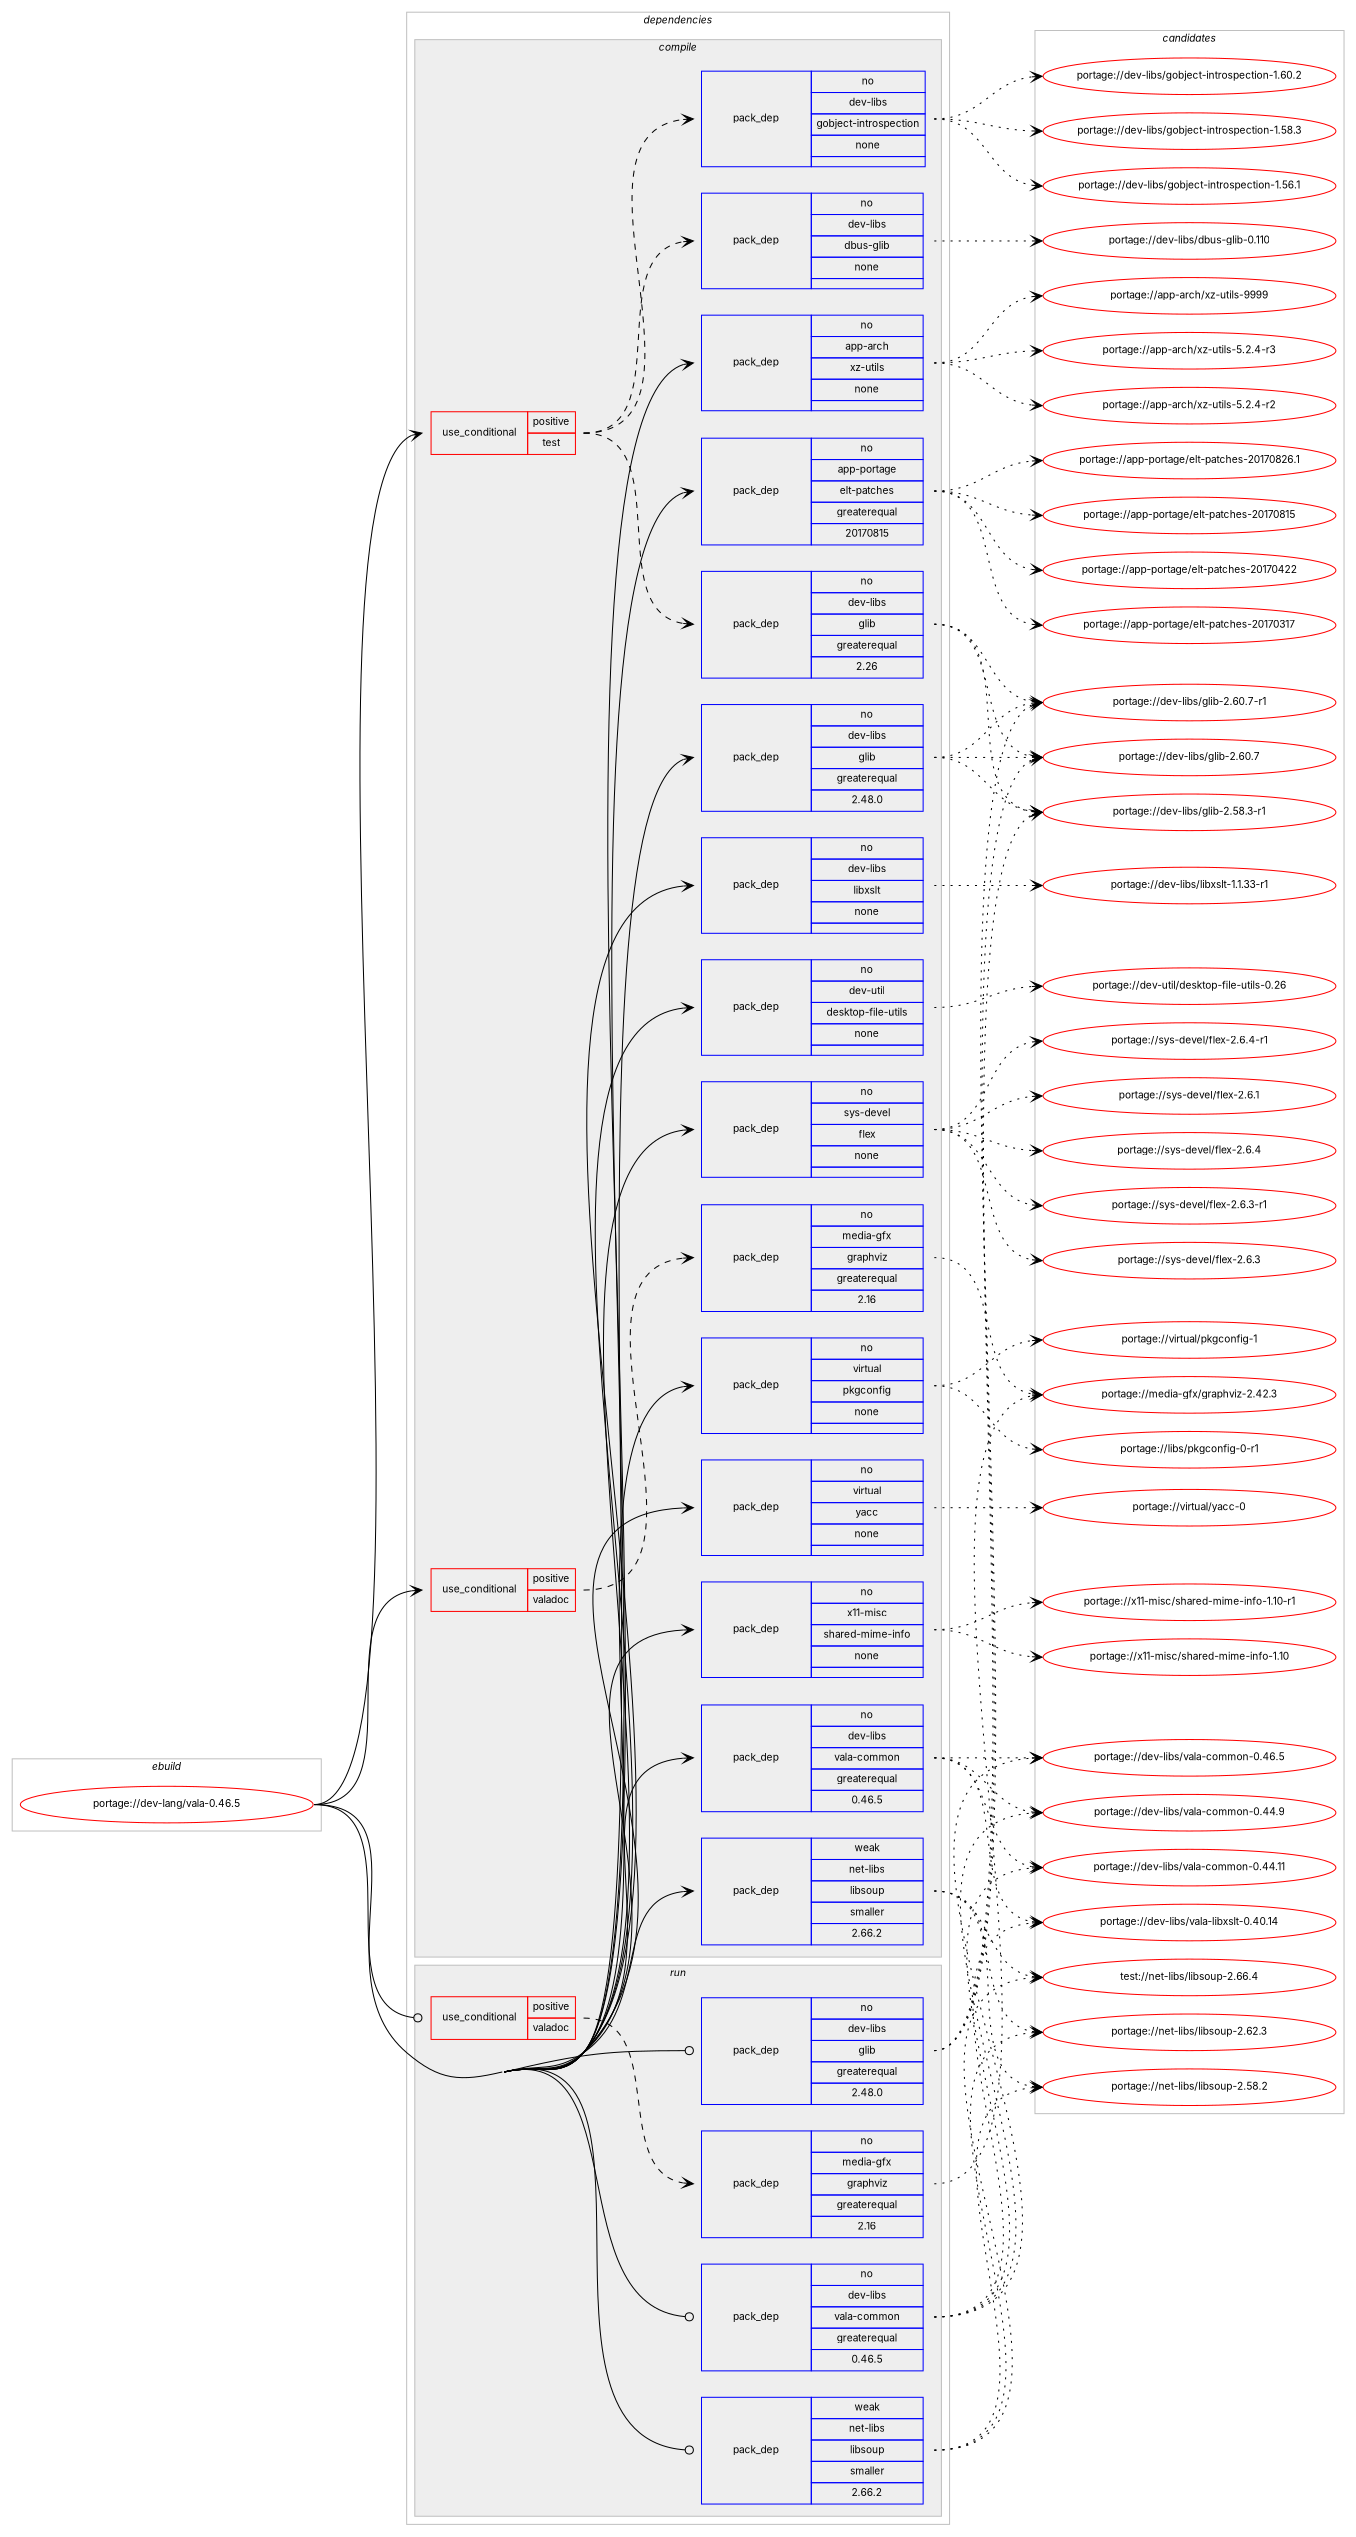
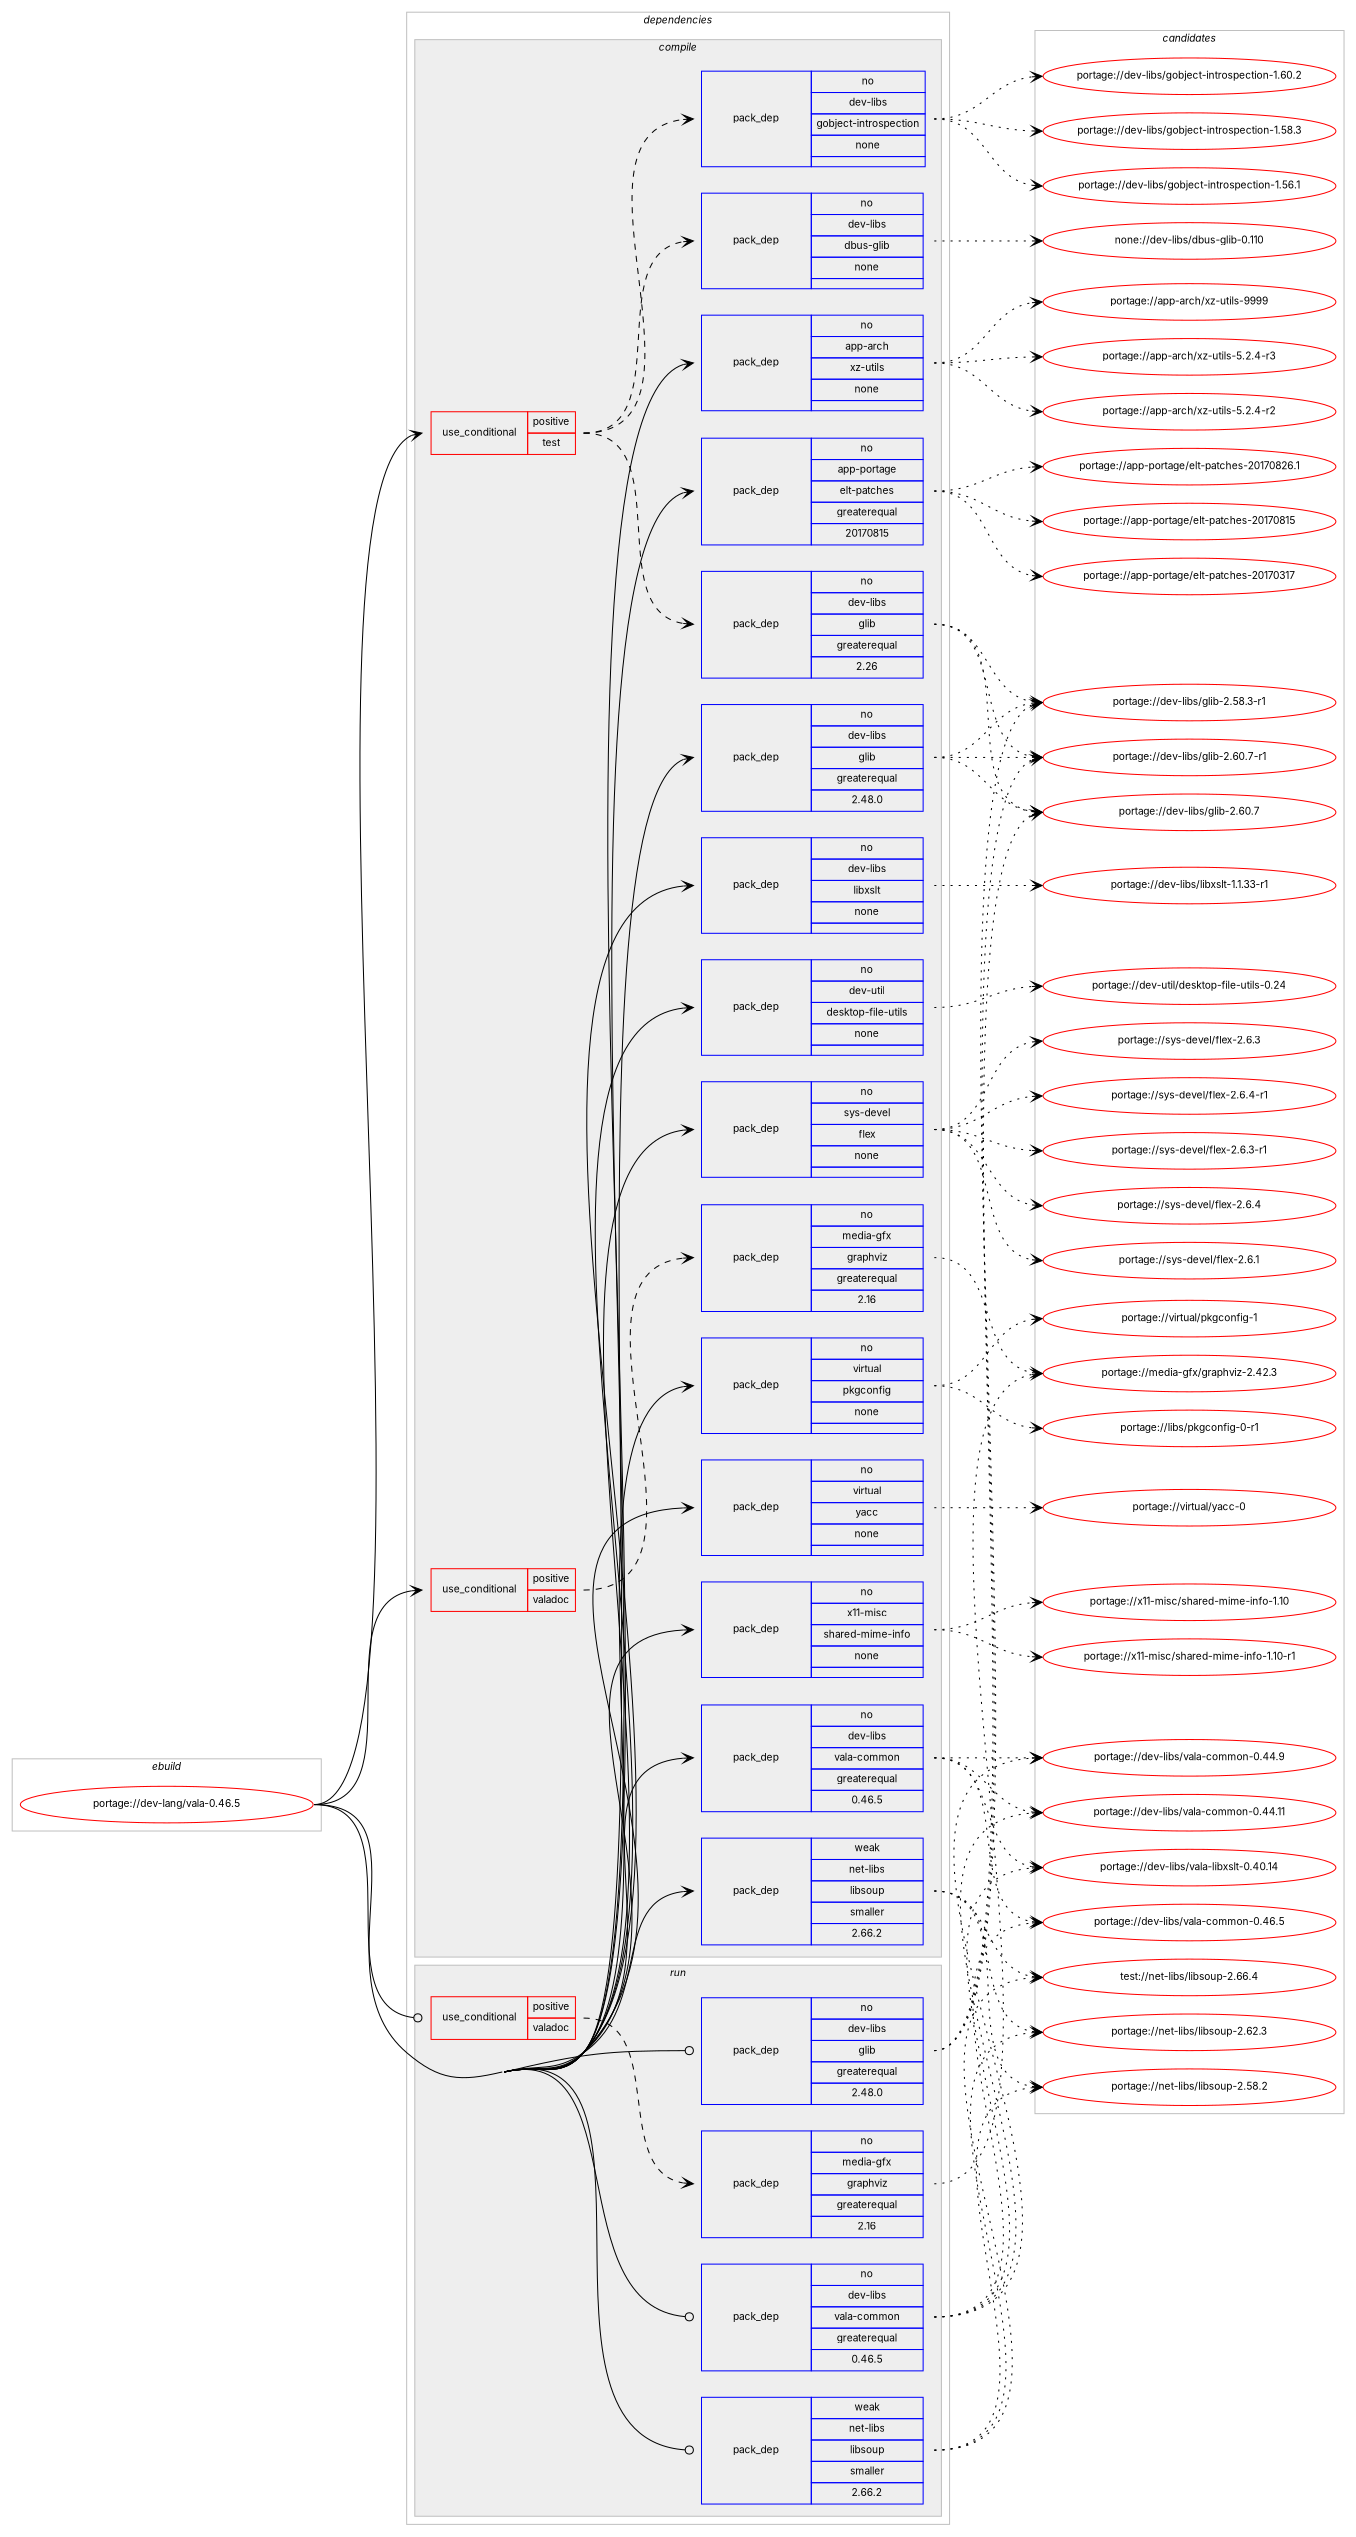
node "portage://dev-libs/dbus-glib-0.110": label "portage://dev-libs/dbus-glib-0.110" -> "none://dev-libs/dbus-glib-0.110"
node "portage://app-portage/elt-patches-20170422": removed
node "portage://dev-util/desktop-file-utils-0.26": label "portage://dev-util/desktop-file-utils-0.26" -> "portage://dev-util/desktop-file-utils-0.24"
